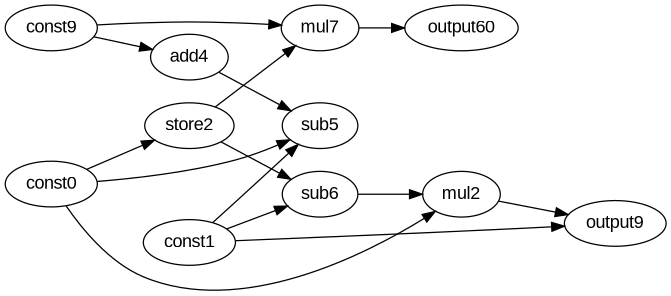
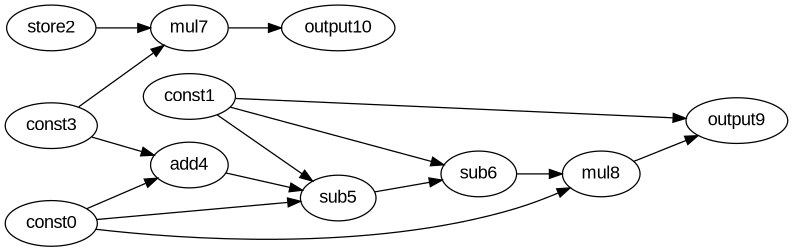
node "const9": label "const9" -> "const3"
node "output60": label "output60" -> "output10"
edge "const0" -> "store2": now "const0" -> "add4"
edge "store2" -> "sub6": now "sub5" -> "sub6"
node "mul2": label "mul2" -> "mul8"
